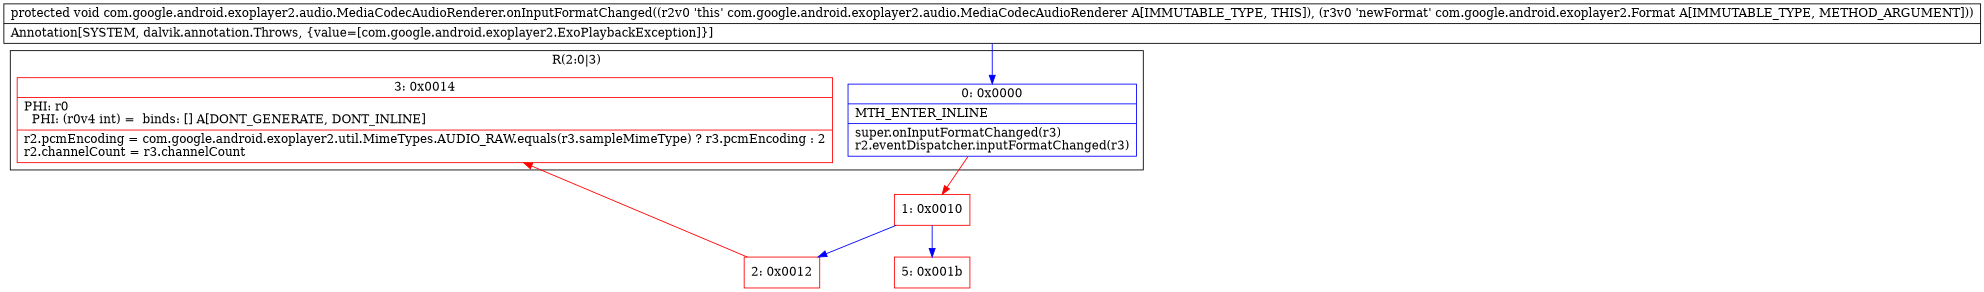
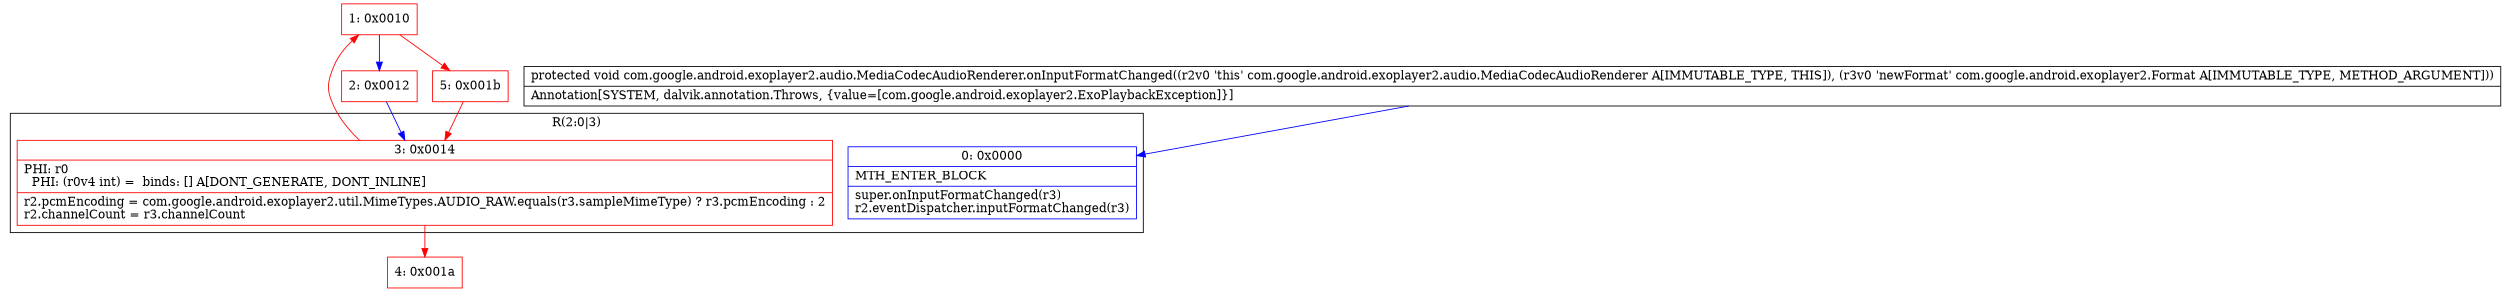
node "0: 0x0000": text "MTH_ENTER_INLINE" -> "MTH_ENTER_BLOCK"
edge "5: 0x001b" -> "3: 0x0014": added
edge "0: 0x0000" -> "1: 0x0010": now "3: 0x0014" -> "1: 0x0010"
edge "2: 0x0012" -> "3: 0x0014": color red -> blue
edge "1: 0x0010" -> "5: 0x001b": color blue -> red
node "4: 0x001a": added
